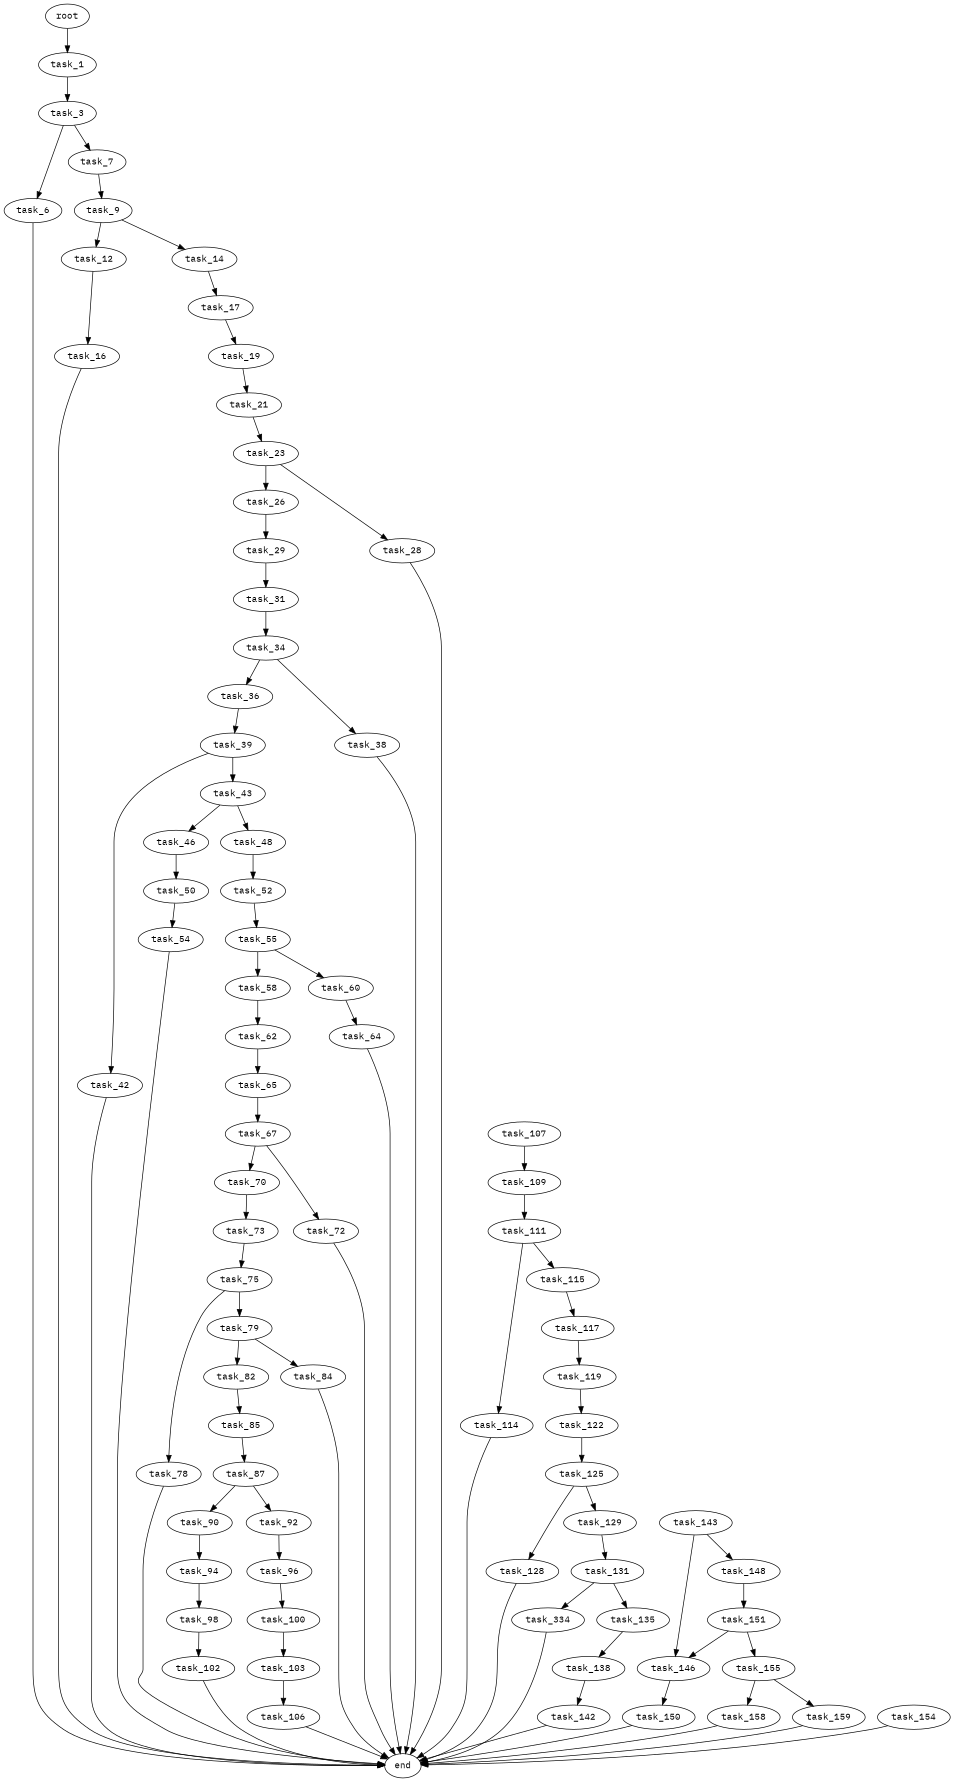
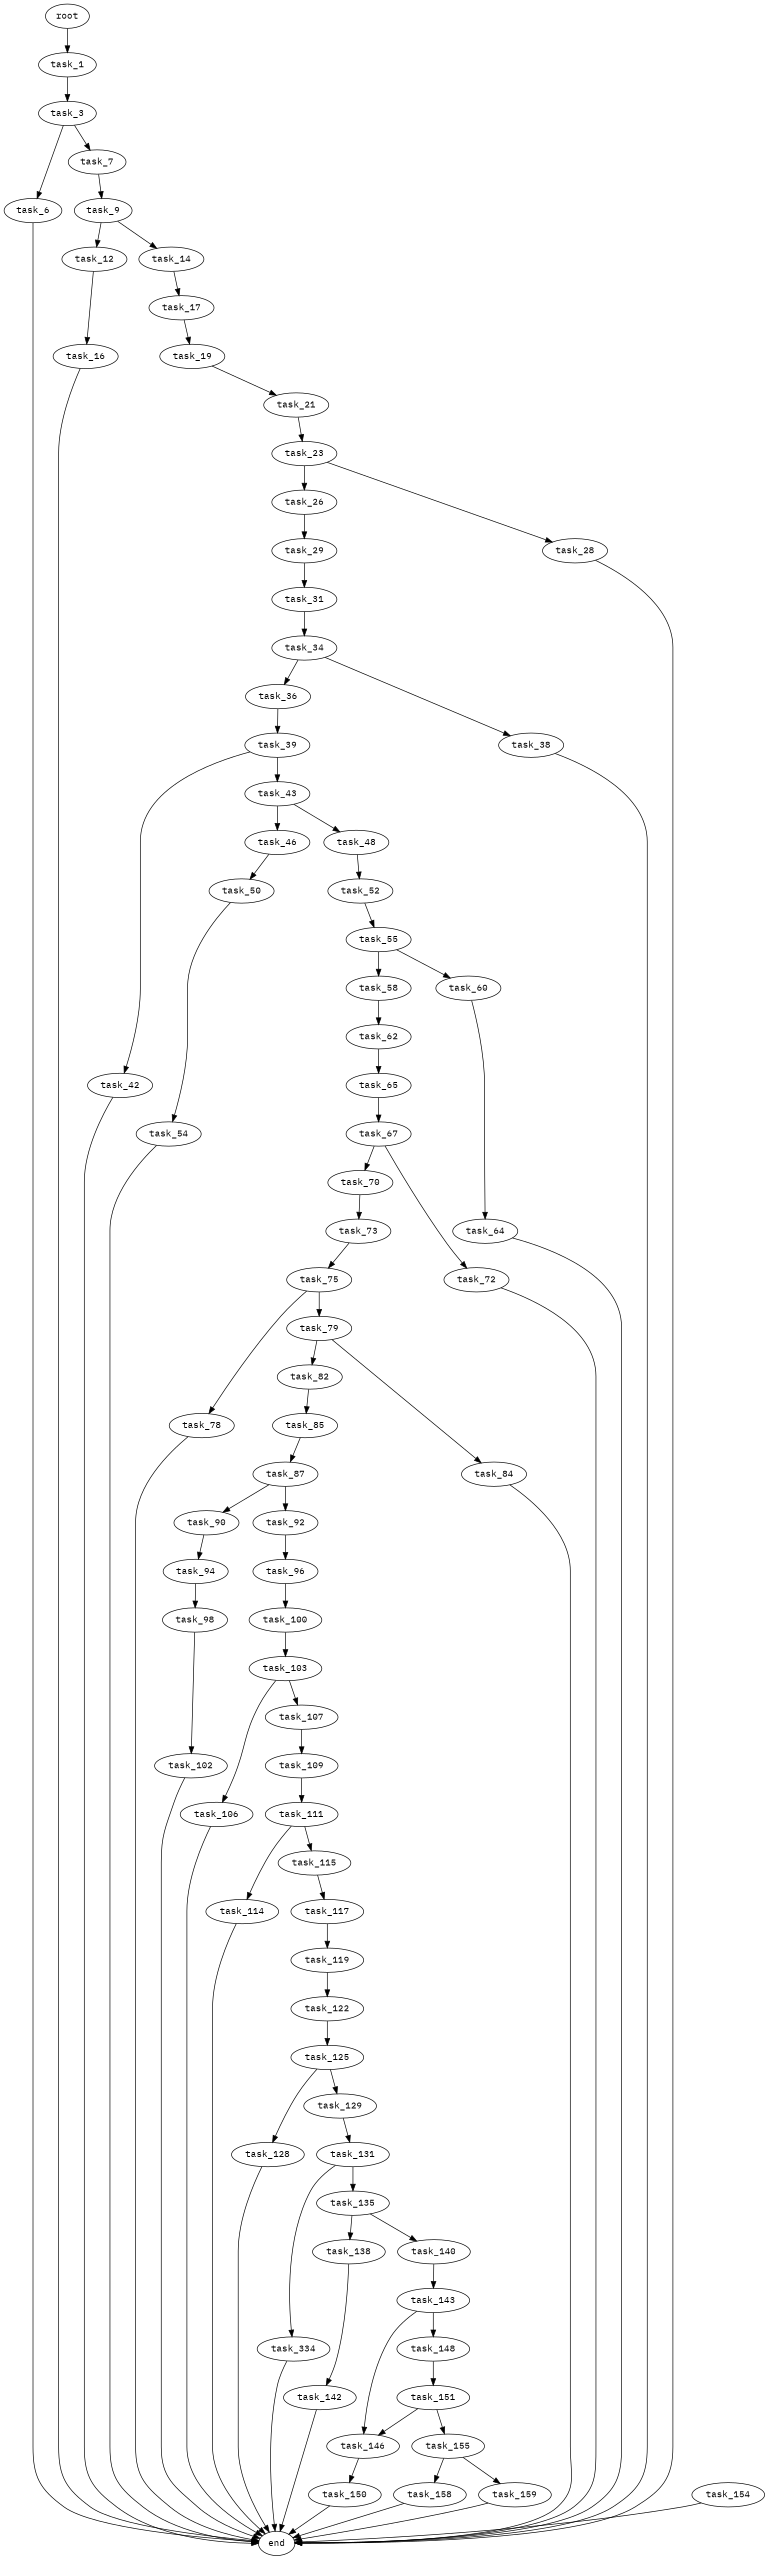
edge "task_103" -> "task_107": added
node "task_140": added
